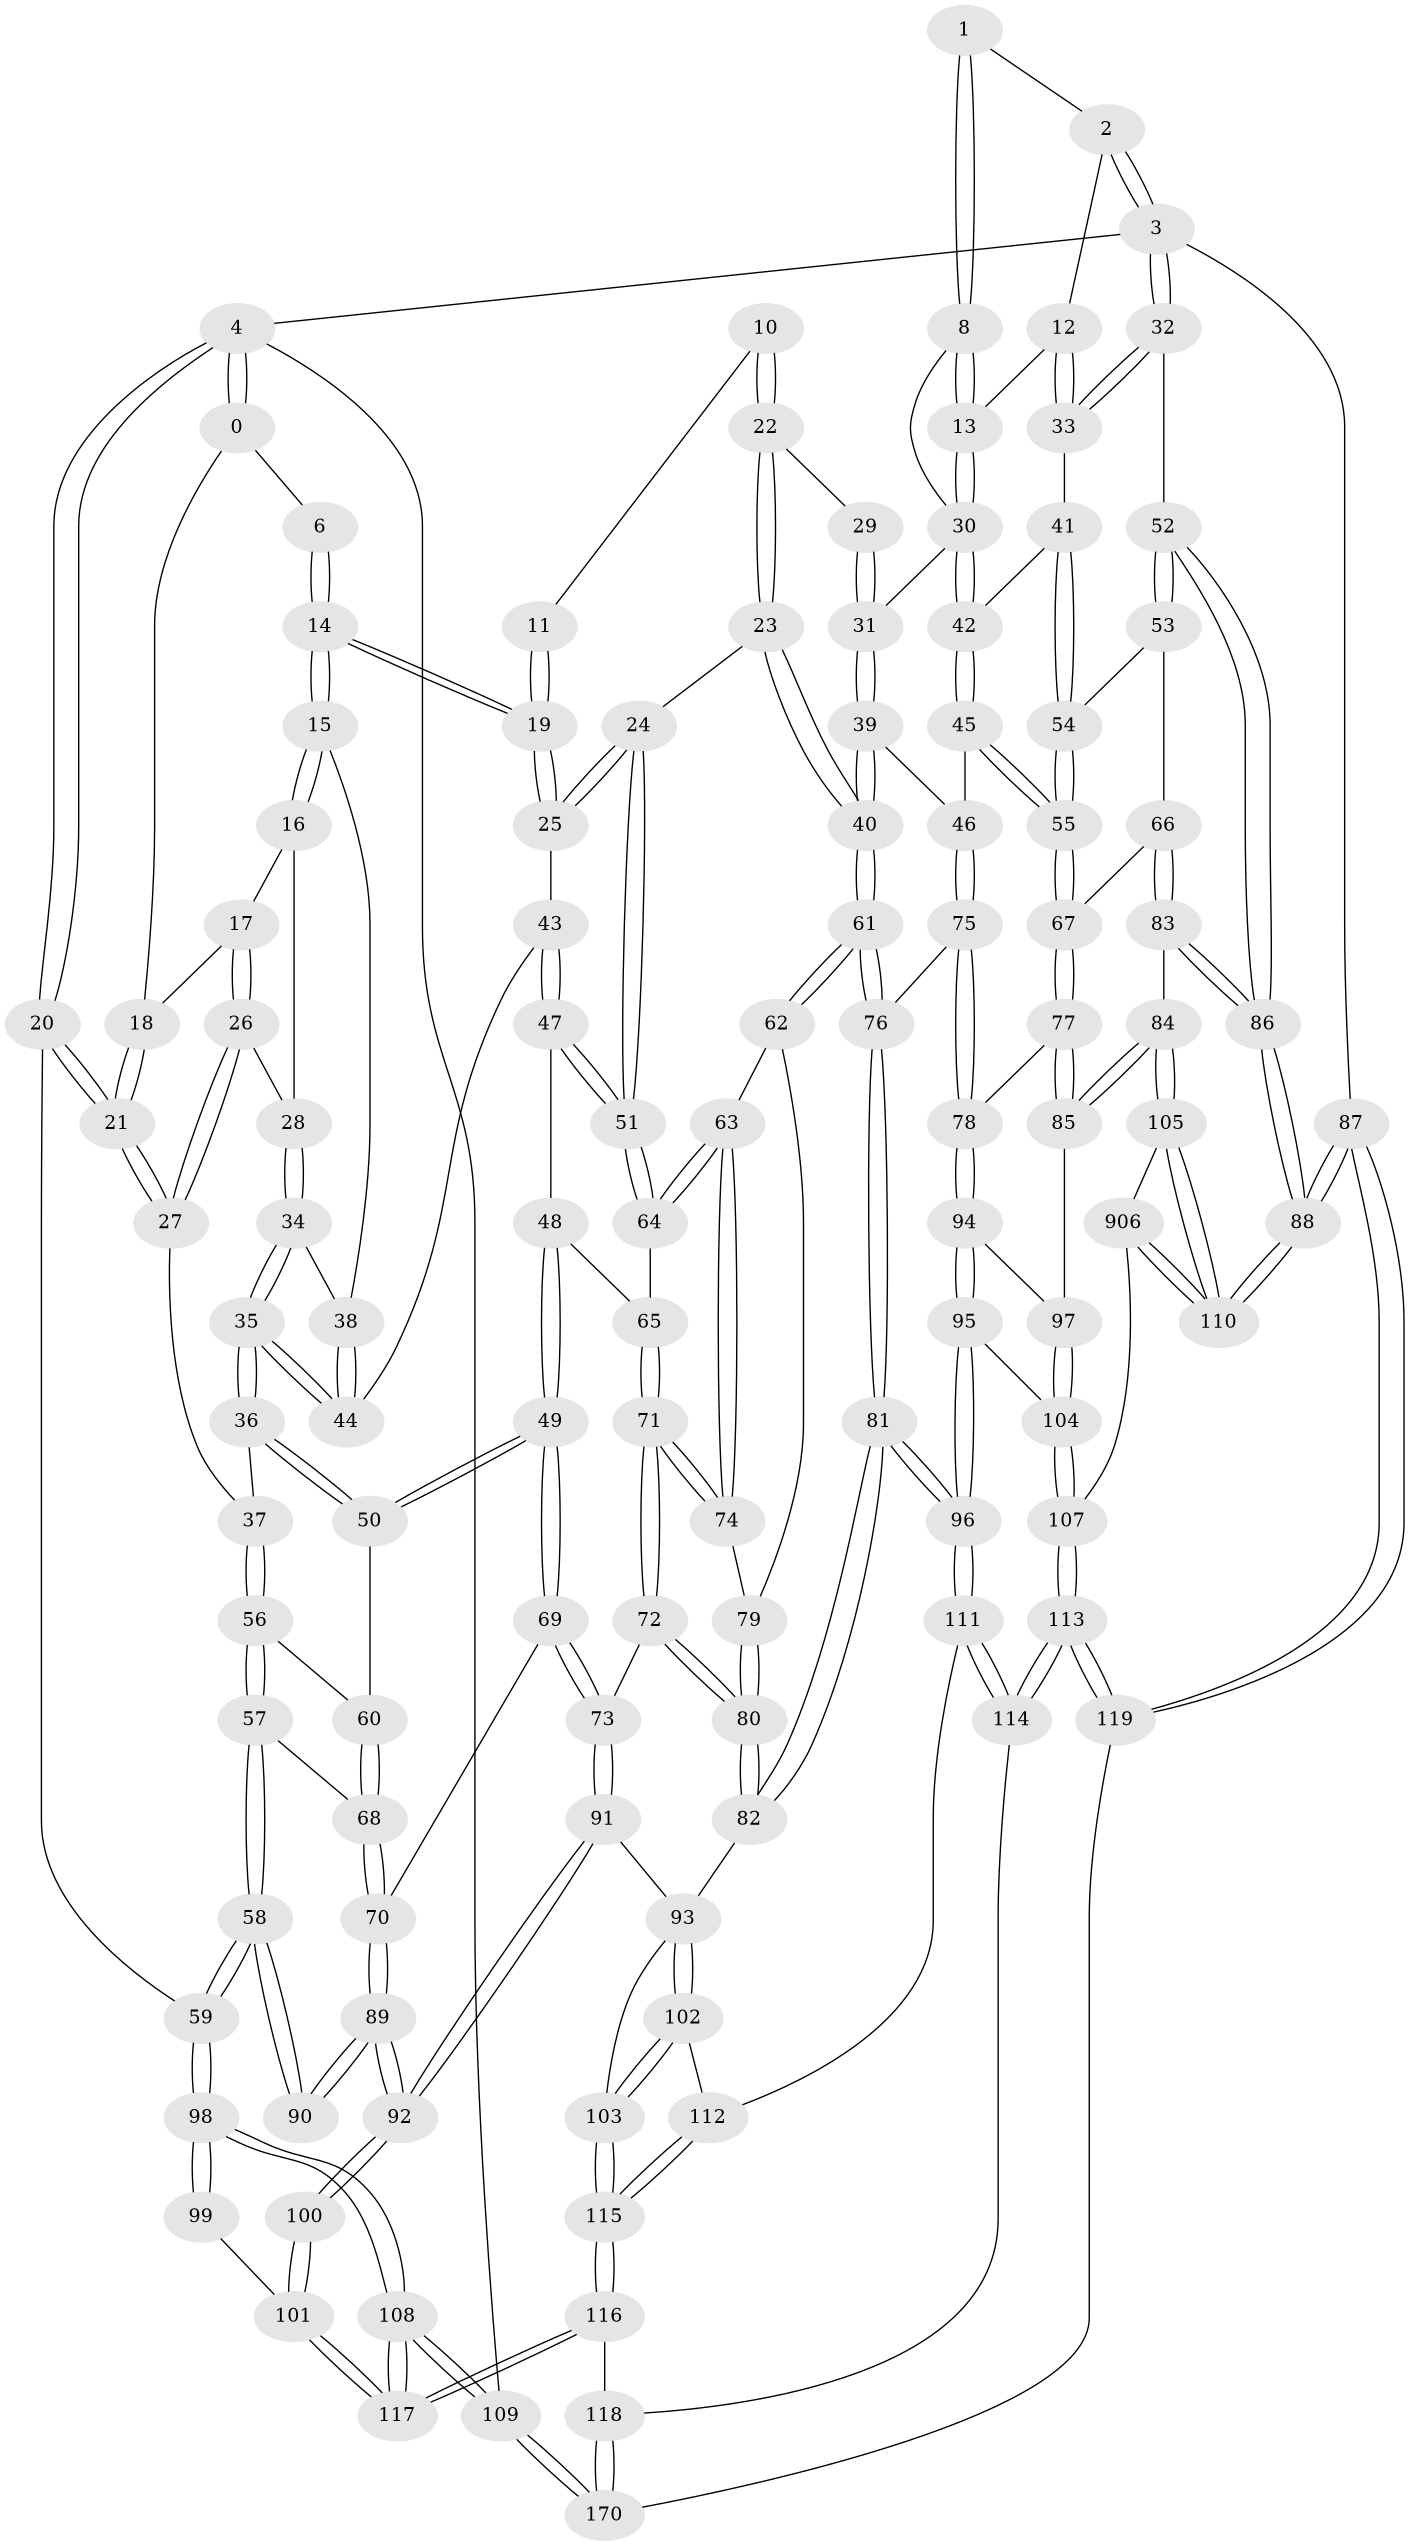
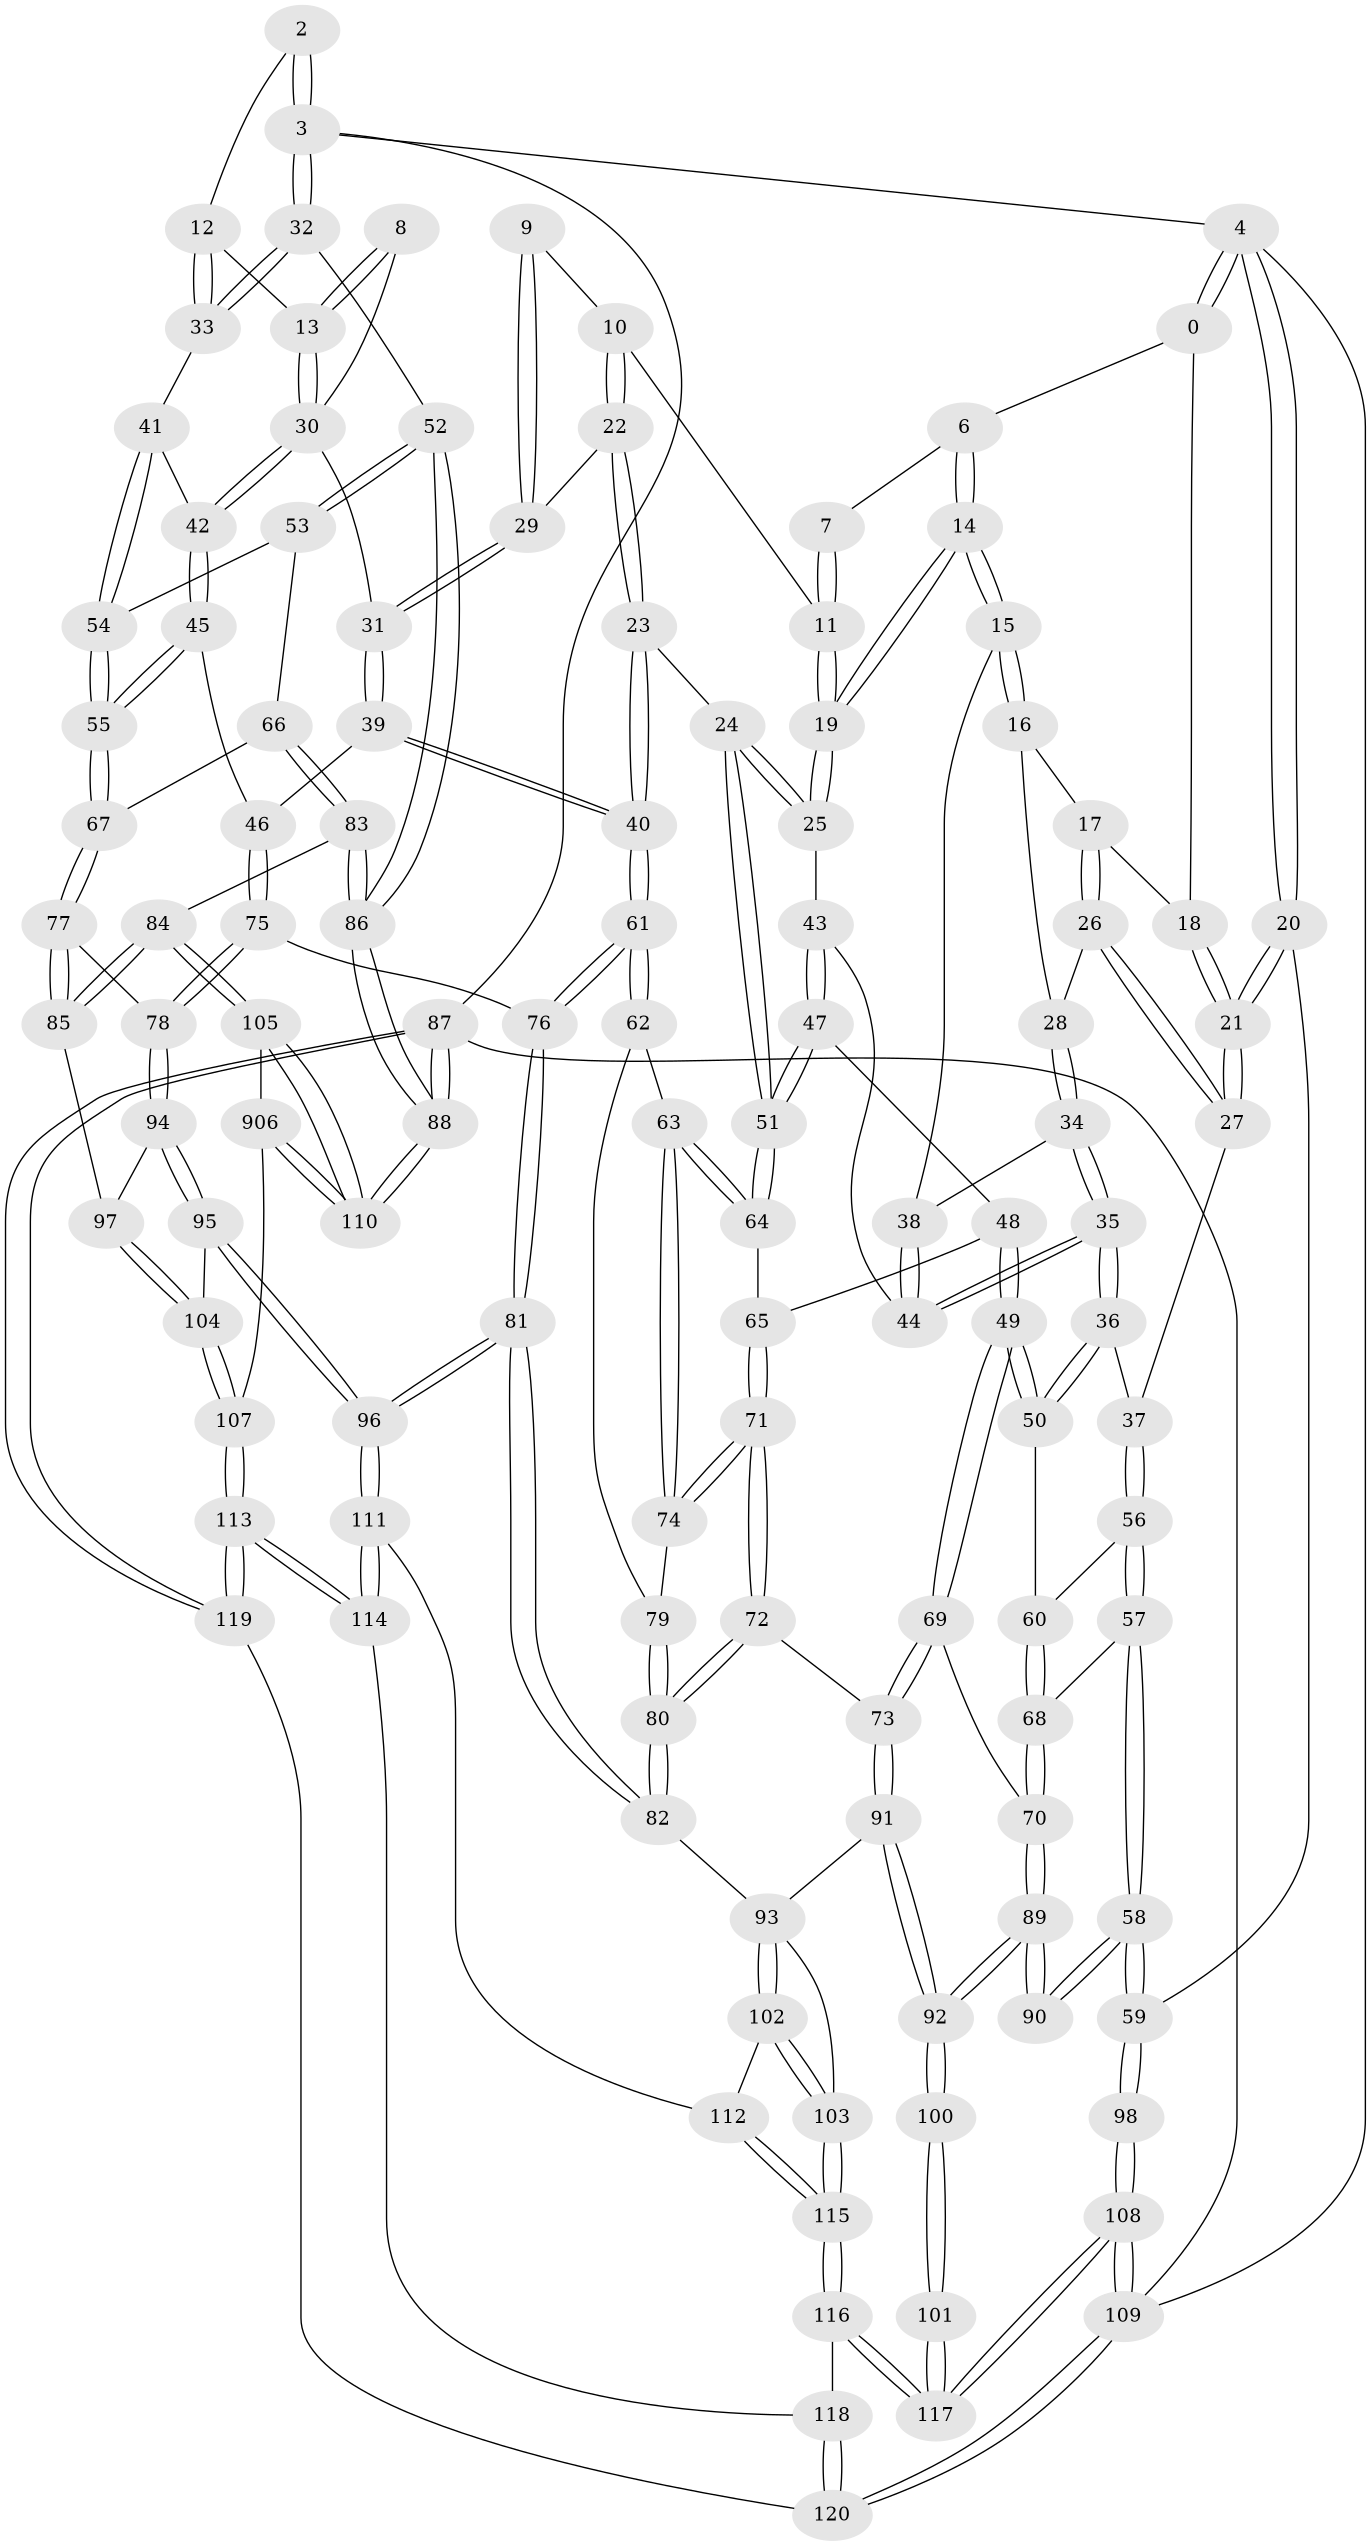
node "1": removed
node "9": added
node "7": added
edge "87" -- "109": added
node "99": removed
node "170": label "170" -> "120"
